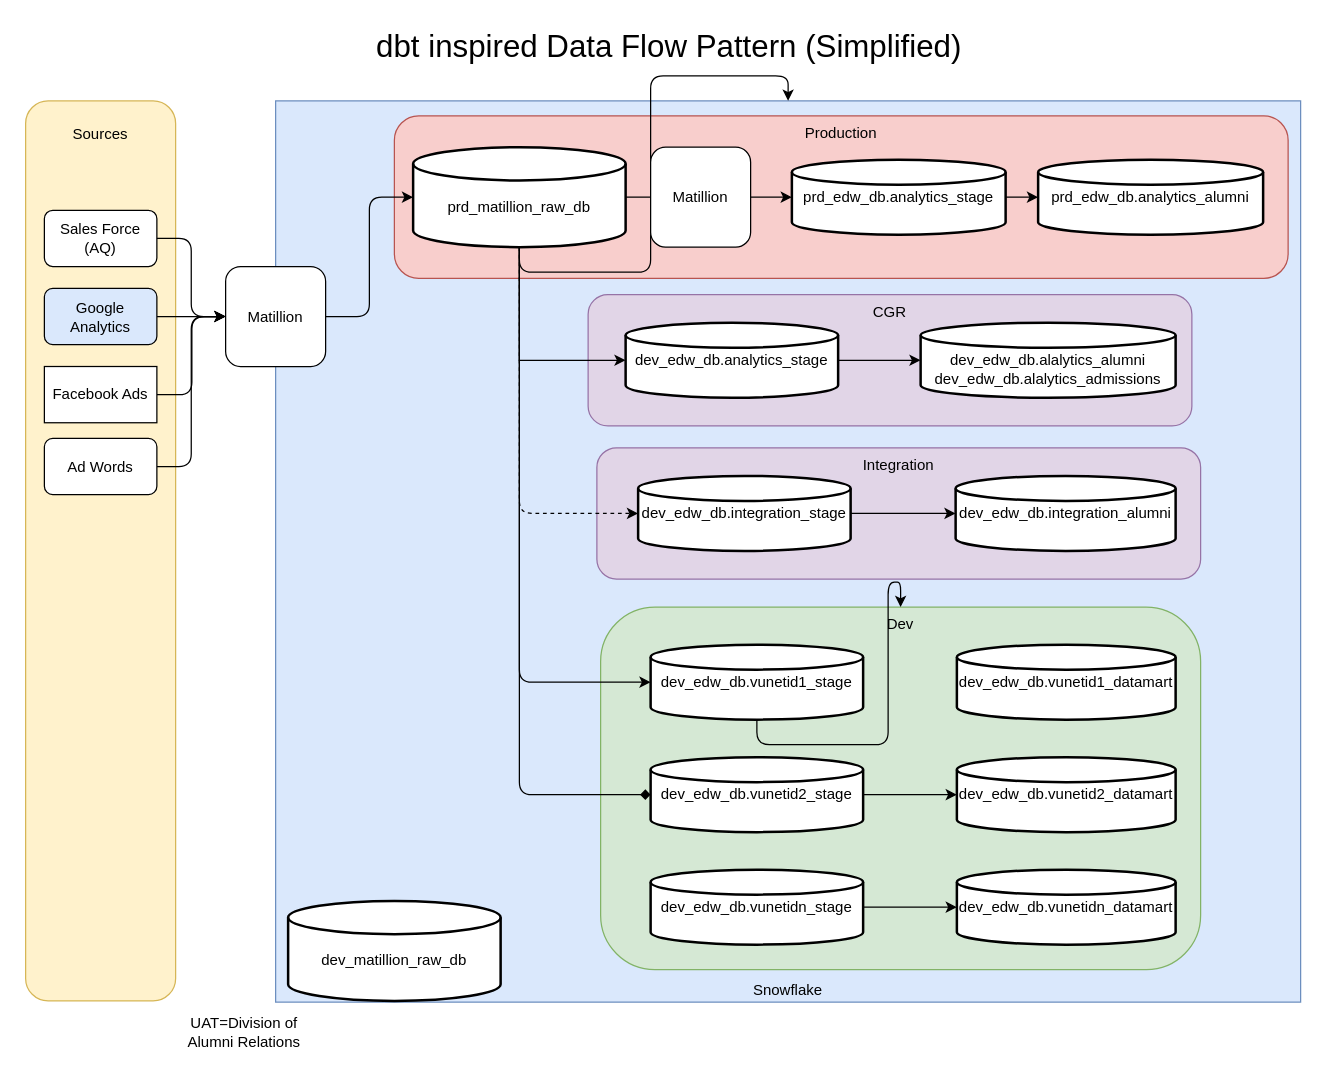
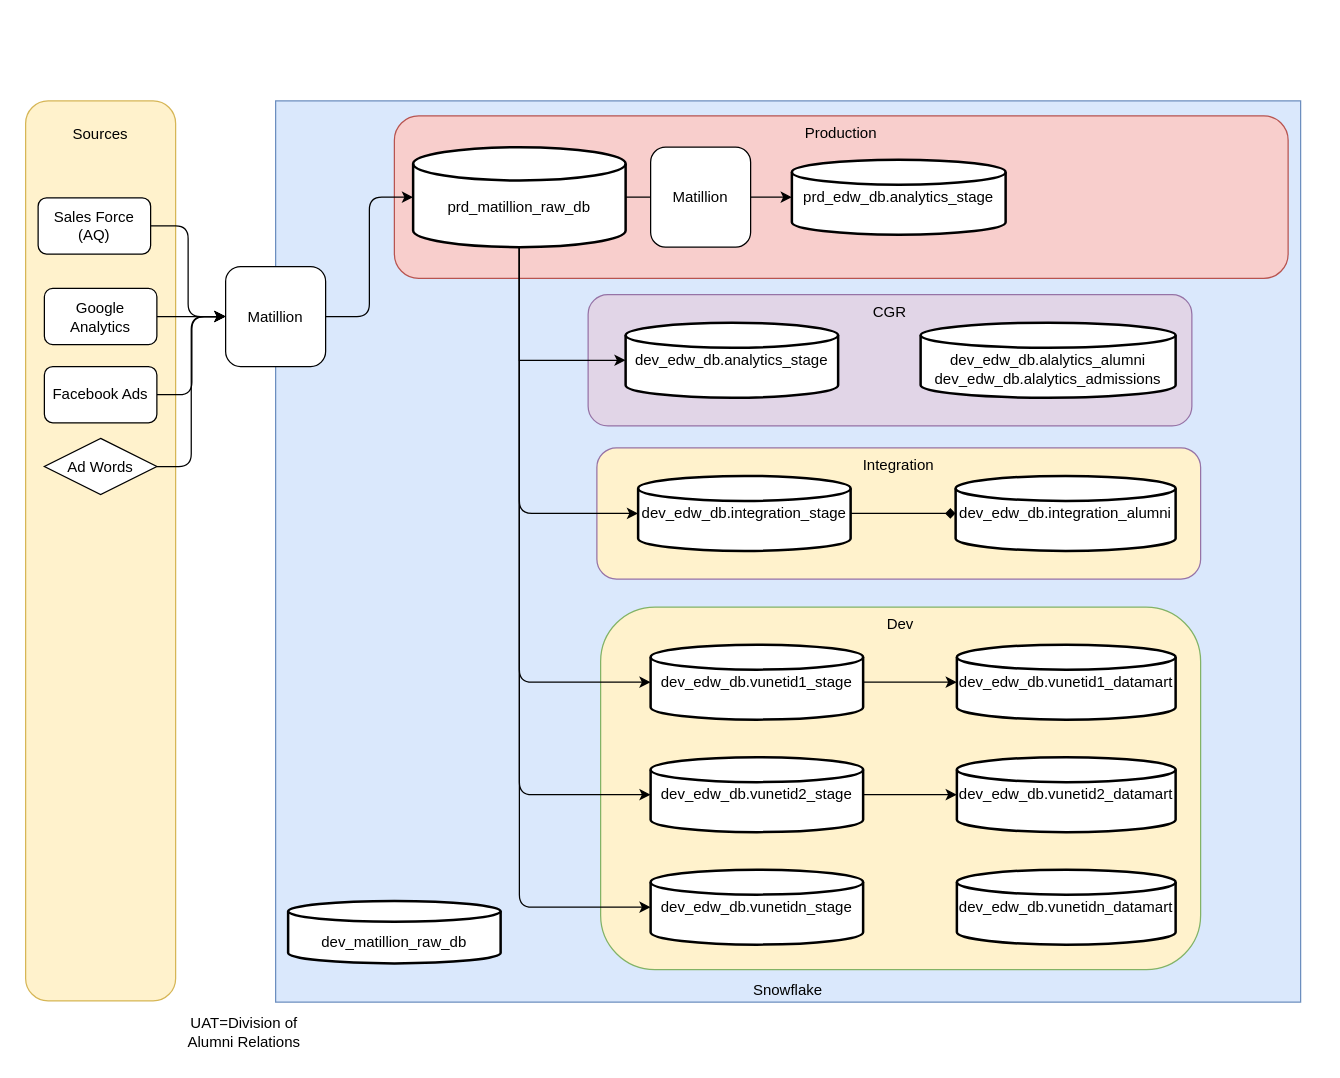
node "dbt inspired Data Flow Pattern (Simplified)": removed
edge "prd_matillion_raw_db" -> "Snowflake": now "prd_matillion_raw_db" -> "dev_edw_db.vunetidn_stage"
edge "prd_edw_db.analytics_stage" -> "prd_edw_db.analytics_alumni": removed
node "prd_edw_db.analytics_alumni": removed
node "Sales Force (AQ)": moved (101, 238) -> (94, 226)
node "Google Analytics": fillcolor #dae8fc -> #ffffff
edge "dev_edw_db.analytics_stage" -> "dev_edw_db.alalytics_alumni dev_edw_db.alalytics_admissions": removed
node "Facebook Ads": shape rectangle -> rounded rectangle
node "Ad Words": shape rounded rectangle -> diamond
edge "prd_matillion_raw_db" -> "dev_edw_db.integration_stage": style dashed -> solid
node "Integration": fillcolor #e1d5e7 -> #fff2cc
edge "dev_edw_db.integration_stage" -> "dev_edw_db.integration_alumni": arrowhead classic -> diamond
edge "dev_edw_db.vunetid1_stage" -> "Dev": now "dev_edw_db.vunetid1_stage" -> "dev_edw_db.vunetid1_datamart"
node "Dev": fillcolor #d5e8d4 -> #fff2cc
edge "prd_matillion_raw_db" -> "dev_edw_db.vunetid2_stage": arrowhead diamond -> classic
edge "dev_edw_db.vunetidn_stage" -> "dev_edw_db.vunetidn_datamart": removed
node "dev_matillion_raw_db": size 213x100 -> 213x63
